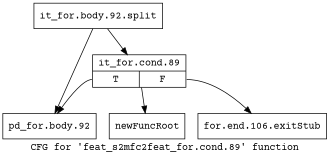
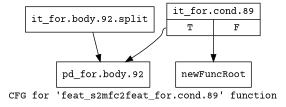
edge "it_for.body.92.split" -> "it_for.cond.89": removed
node "for.end.106.exitStub": removed
